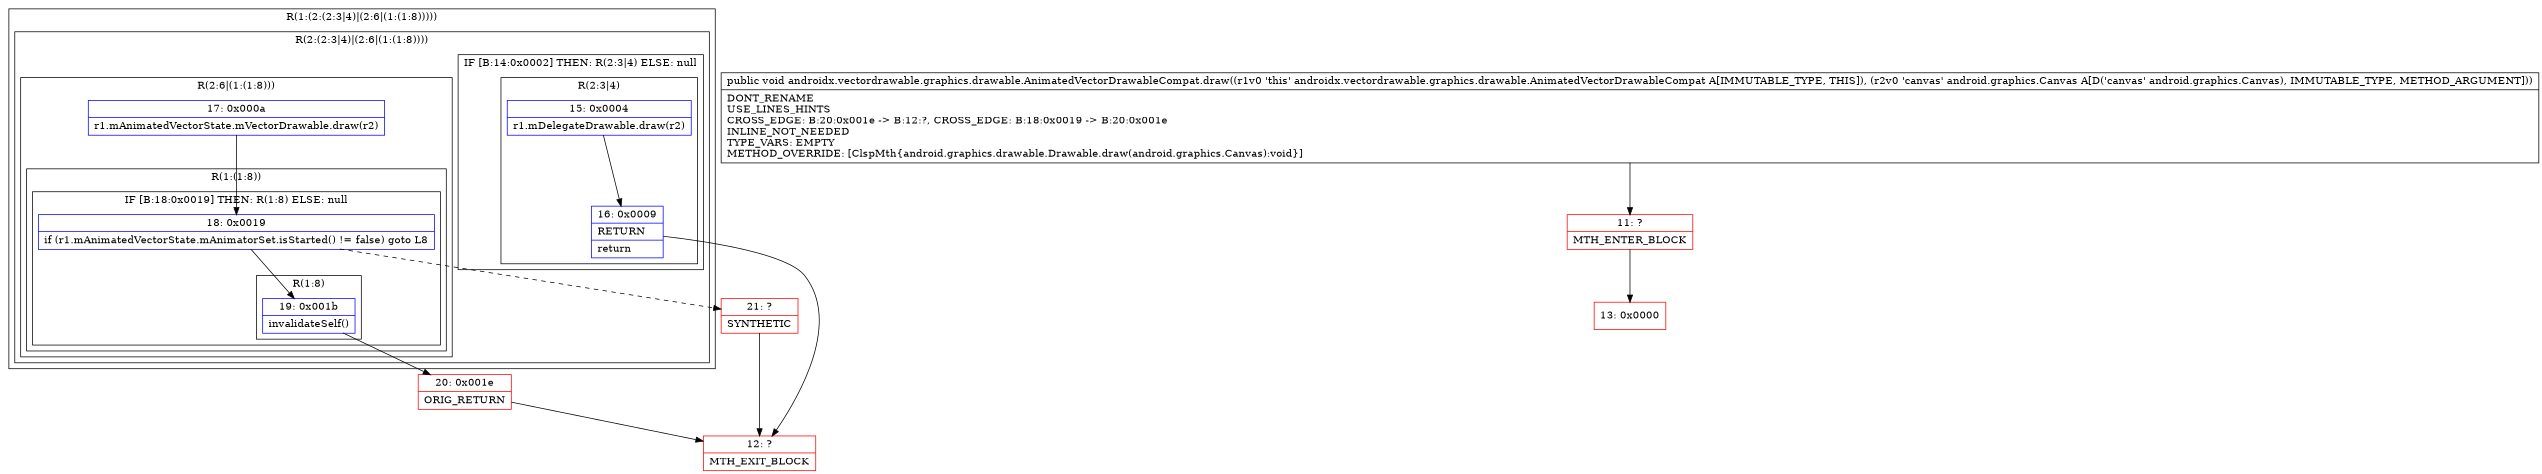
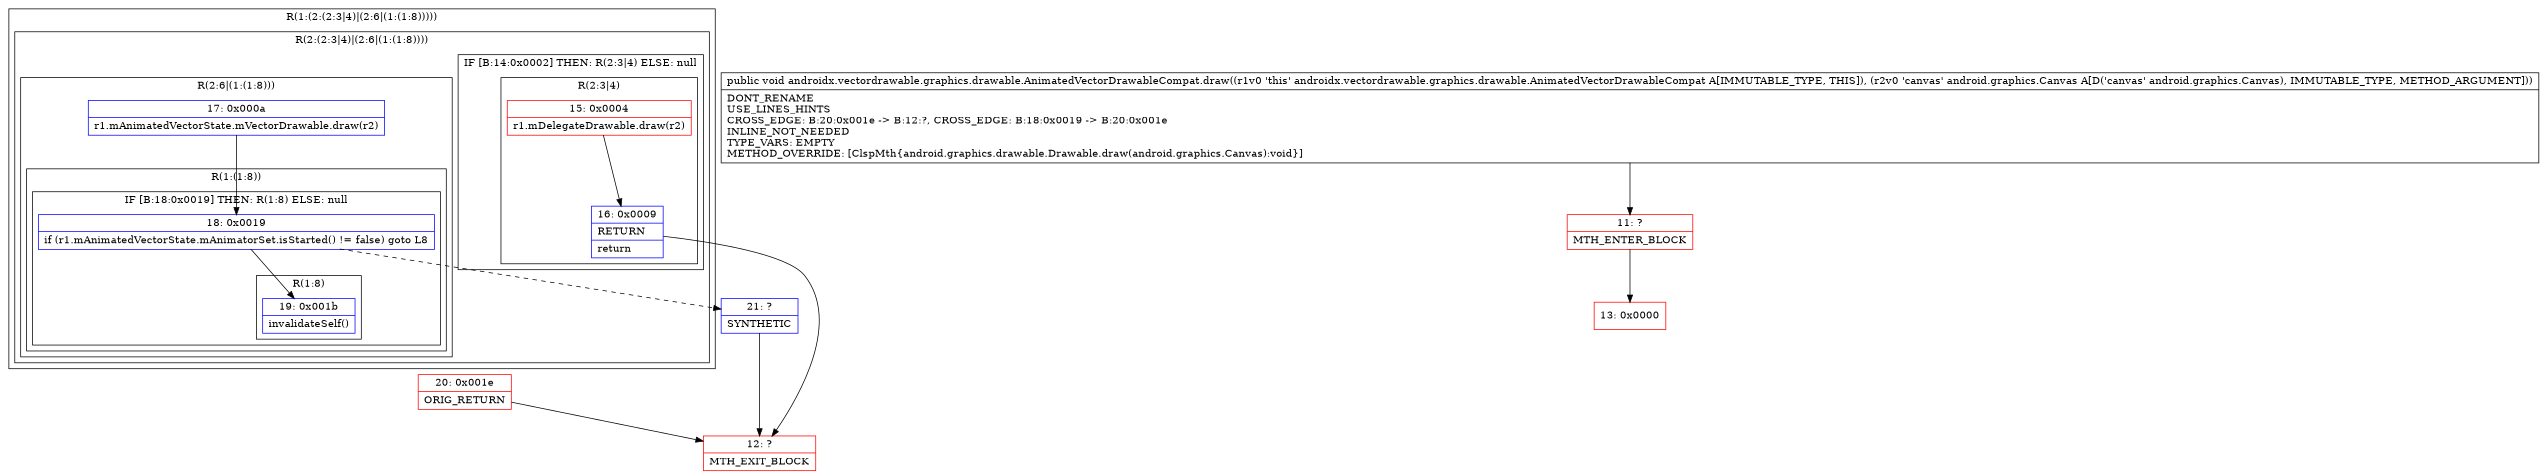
node "15: 0x0004": color blue -> red
node "21: ?": color red -> blue
edge "19: 0x001b" -> "20: 0x001e": removed
